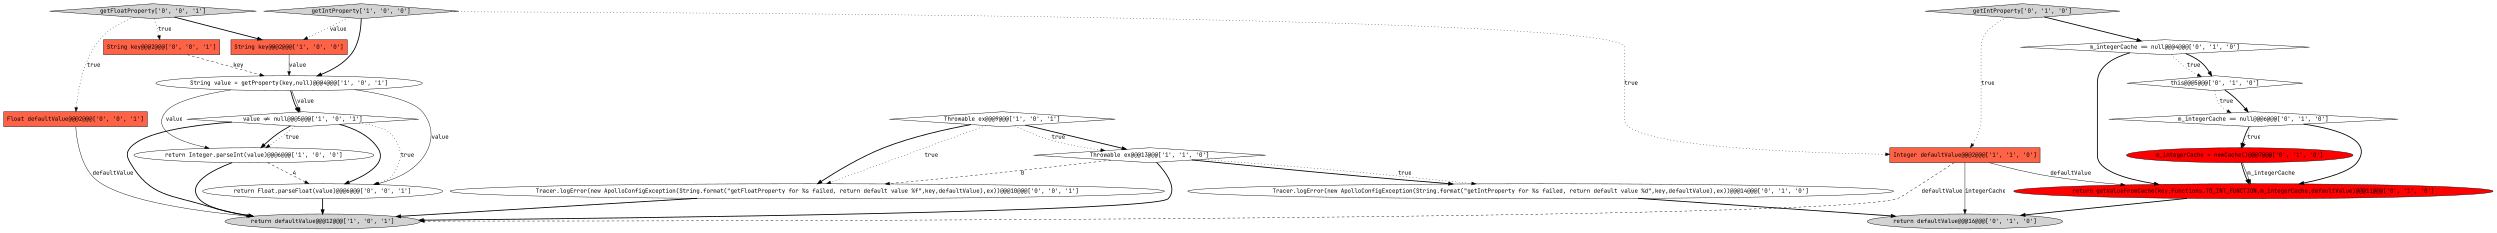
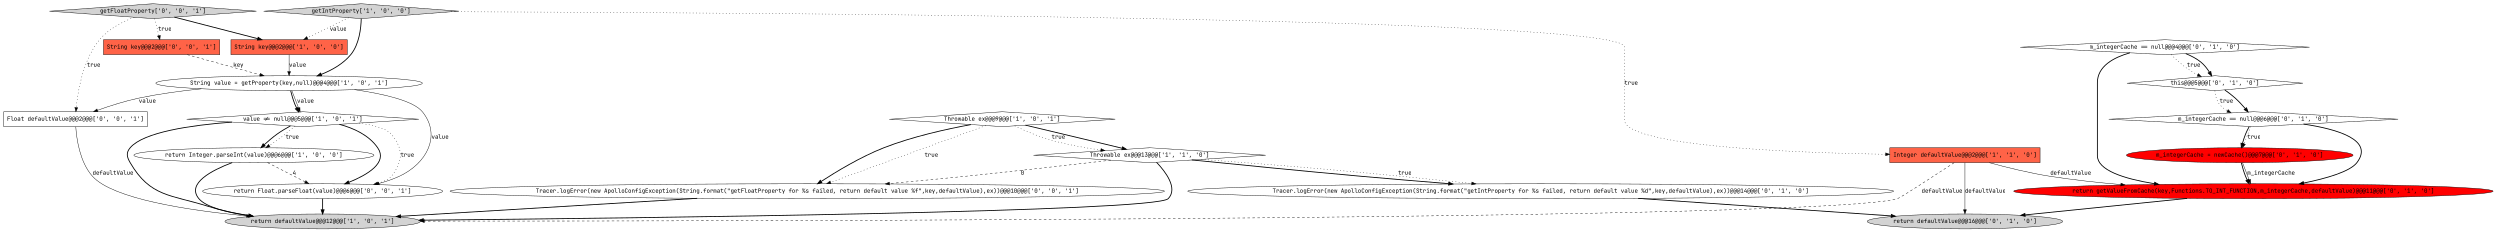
node "getIntProperty['0', '1', '0']": removed
edge "String value = getProperty(key,null)@@@4@@@['1', '0', '1']" -> "return Integer.parseInt(value)@@@6@@@['1', '0', '0']": now "String value = getProperty(key,null)@@@4@@@['1', '0', '1']" -> "Float defaultValue@@@2@@@['0', '0', '1']"
node "Float defaultValue@@@2@@@['0', '0', '1']": fillcolor tomato -> white
edge "Integer defaultValue@@@2@@@['1', '1', '0']" -> "return defaultValue@@@16@@@['0', '1', '0']": label "integerCache" -> "defaultValue"
